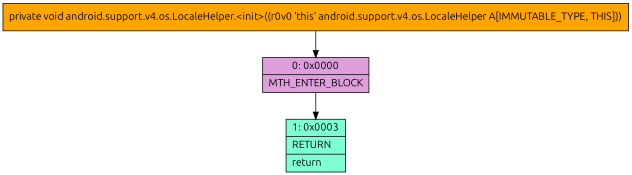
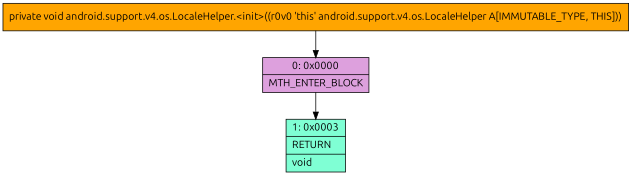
node "1: 0x0003": text "return" -> "void"
